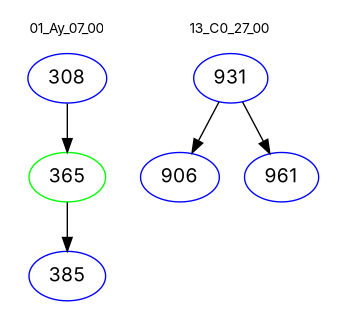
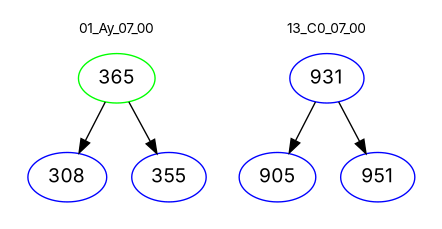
cluster "13_C0_27_00": label "13_C0_27_00" -> "13_C0_07_00"
edge "308" -> "365": reversed
node "906": label "906" -> "905"
node "961": label "961" -> "951"
node "385": label "385" -> "355"
